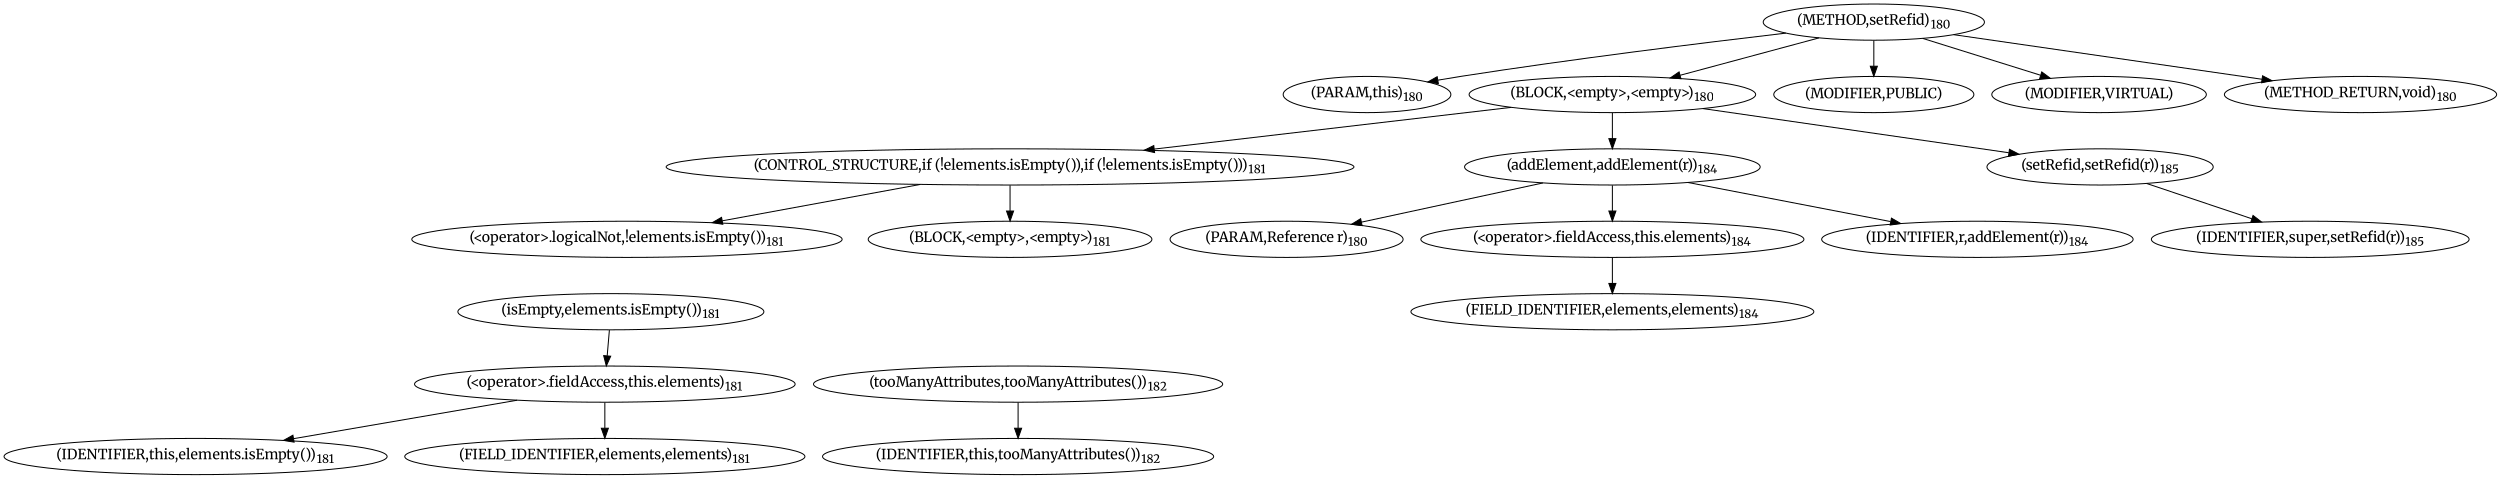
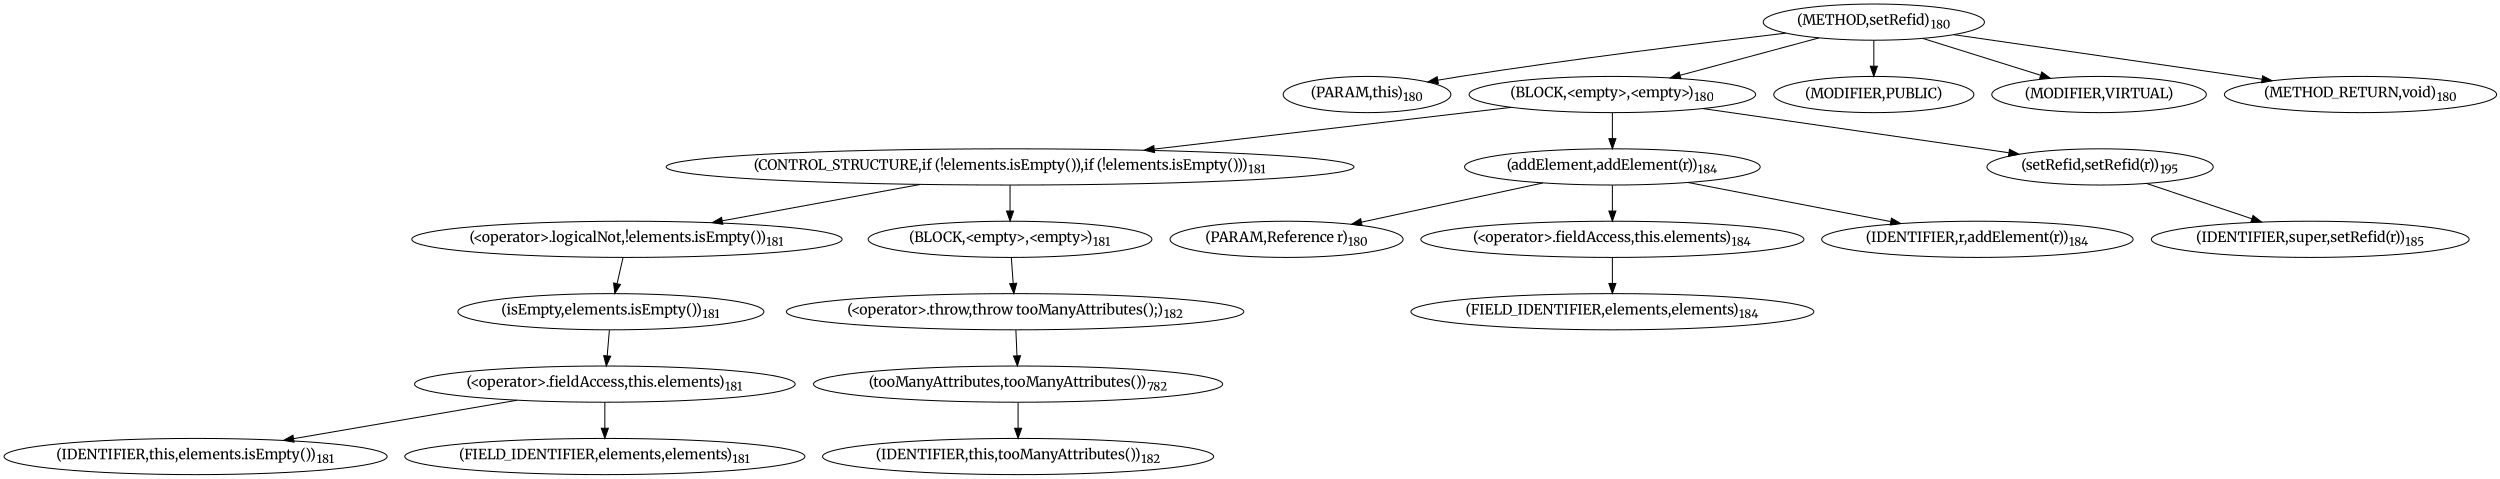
node "(setRefid,setRefid(r))": text "185" -> "195"
edge "(<operator>.logicalNot,!elements.isEmpty())" -> "(isEmpty,elements.isEmpty())": added
node "(<operator>.throw,throw tooManyAttributes();)": added
node "(tooManyAttributes,tooManyAttributes())": text "182" -> "782"
